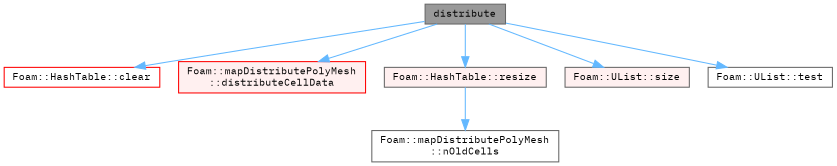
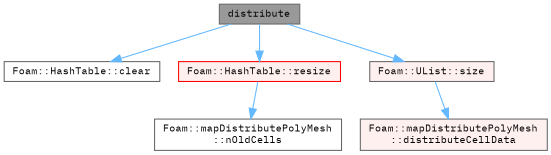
edge "distribute" -> "Foam::mapDistributePolyMesh ::distributeCellData": now "Foam::UList::size" -> "Foam::mapDistributePolyMesh ::distributeCellData"
node "Foam::HashTable::clear": color red -> grey40
node "Foam::mapDistributePolyMesh ::distributeCellData": color red -> grey40
node "Foam::HashTable::resize": color grey40 -> red
node "Foam::UList::test": removed
